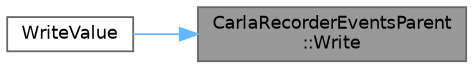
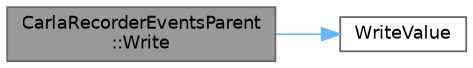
edge "WriteValue" -> "CarlaRecorderEventsParent ::Write": reversed
